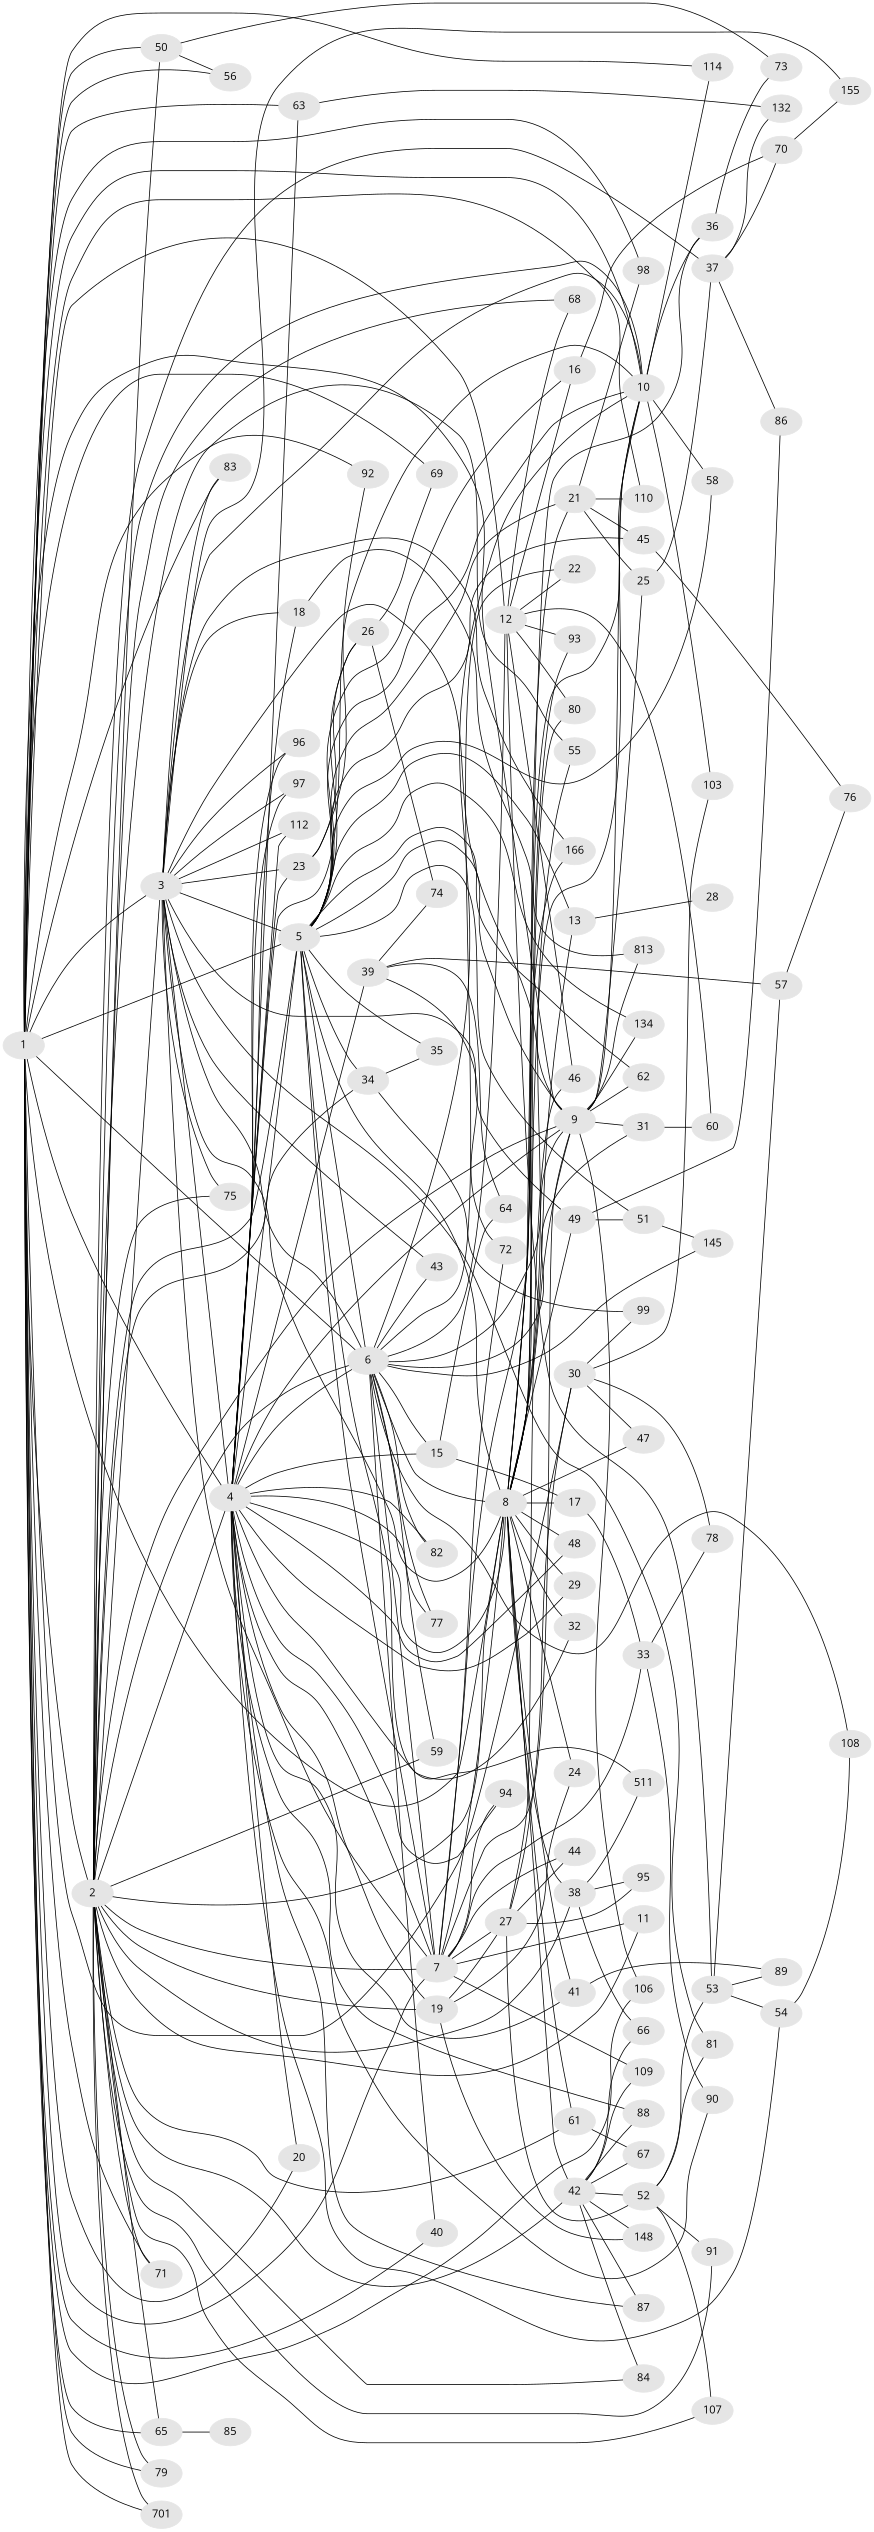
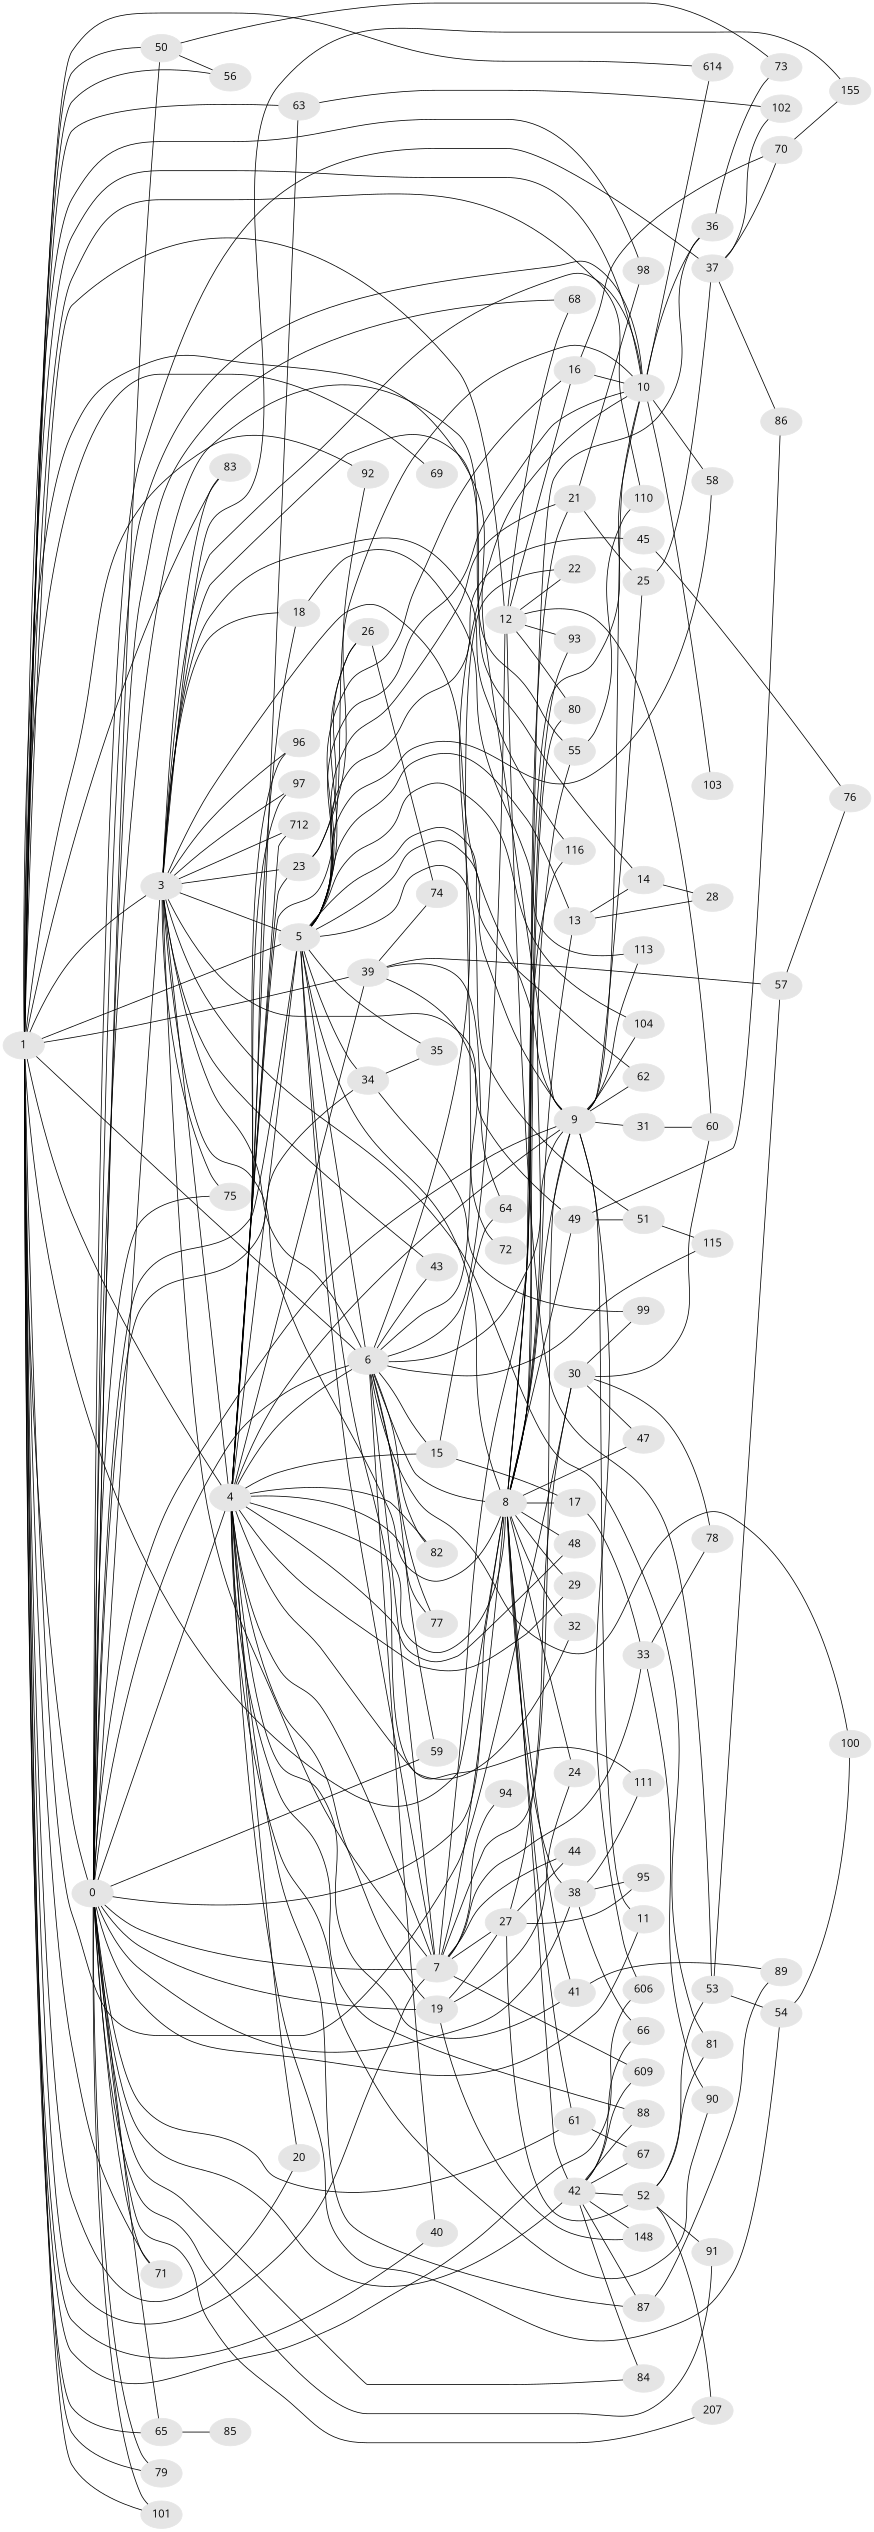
node "114": label "114" -> "614"
node "132": label "132" -> "102"
edge "21" -- "110": now "55" -- "110"
edge "21" -- "45": removed
edge "69" -- "26": removed
node "112": label "112" -> "712"
node "166": label "166" -> "116"
node "14": added
edge "10" -- "8": now "10" -- "16"
node "813": label "813" -> "113"
edge "39" -- "1": added
node "134": label "134" -> "104"
node "46": removed
edge "103" -- "30": now "60" -- "30"
node "145": label "145" -> "115"
edge "31" -- "6": removed
edge "72" -- "7": removed
edge "4" -- "94": removed
node "108": label "108" -> "100"
node "511": label "511" -> "111"
node "2": label "2" -> "0"
edge "11" -- "7": now "11" -- "9"
edge "89" -- "53": now "89" -- "87"
node "106": label "106" -> "606"
node "109": label "109" -> "609"
node "107": label "107" -> "207"
node "701": label "701" -> "101"
